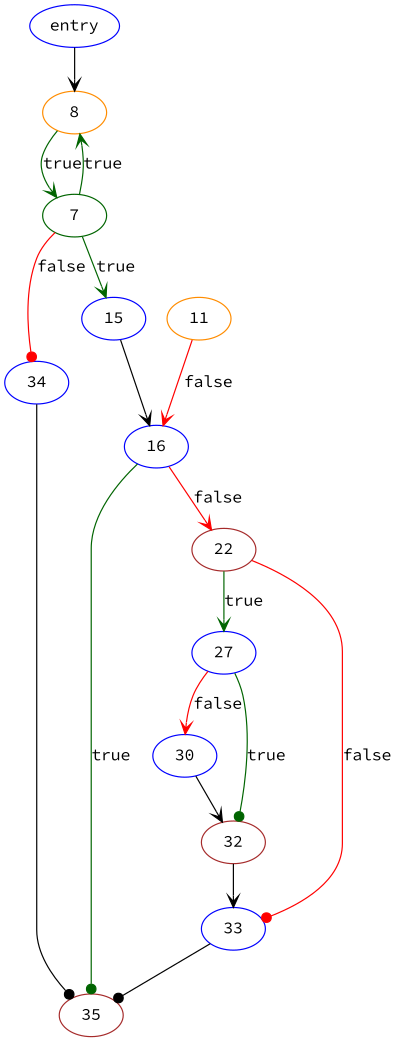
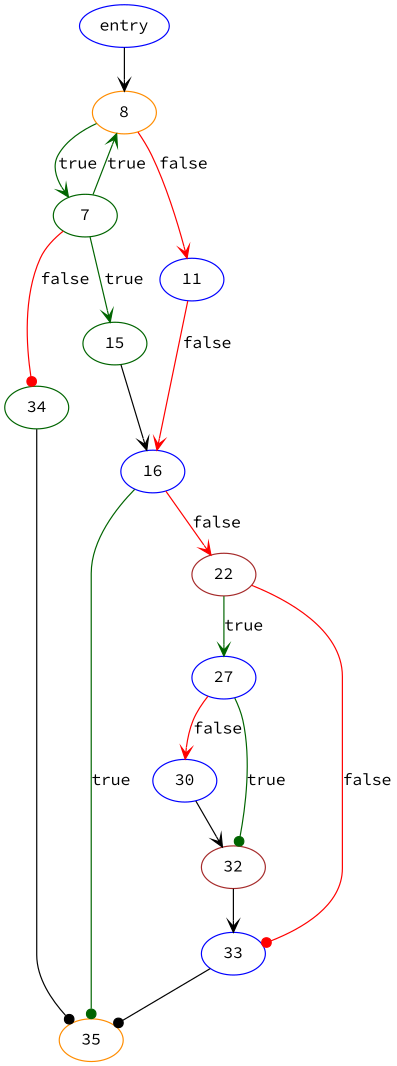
edge "8" -> "11": added, label "false"
node "15": color blue -> darkgreen
node "11": color darkorange -> blue
node "34": color blue -> darkgreen
node "35": color brown -> darkorange
